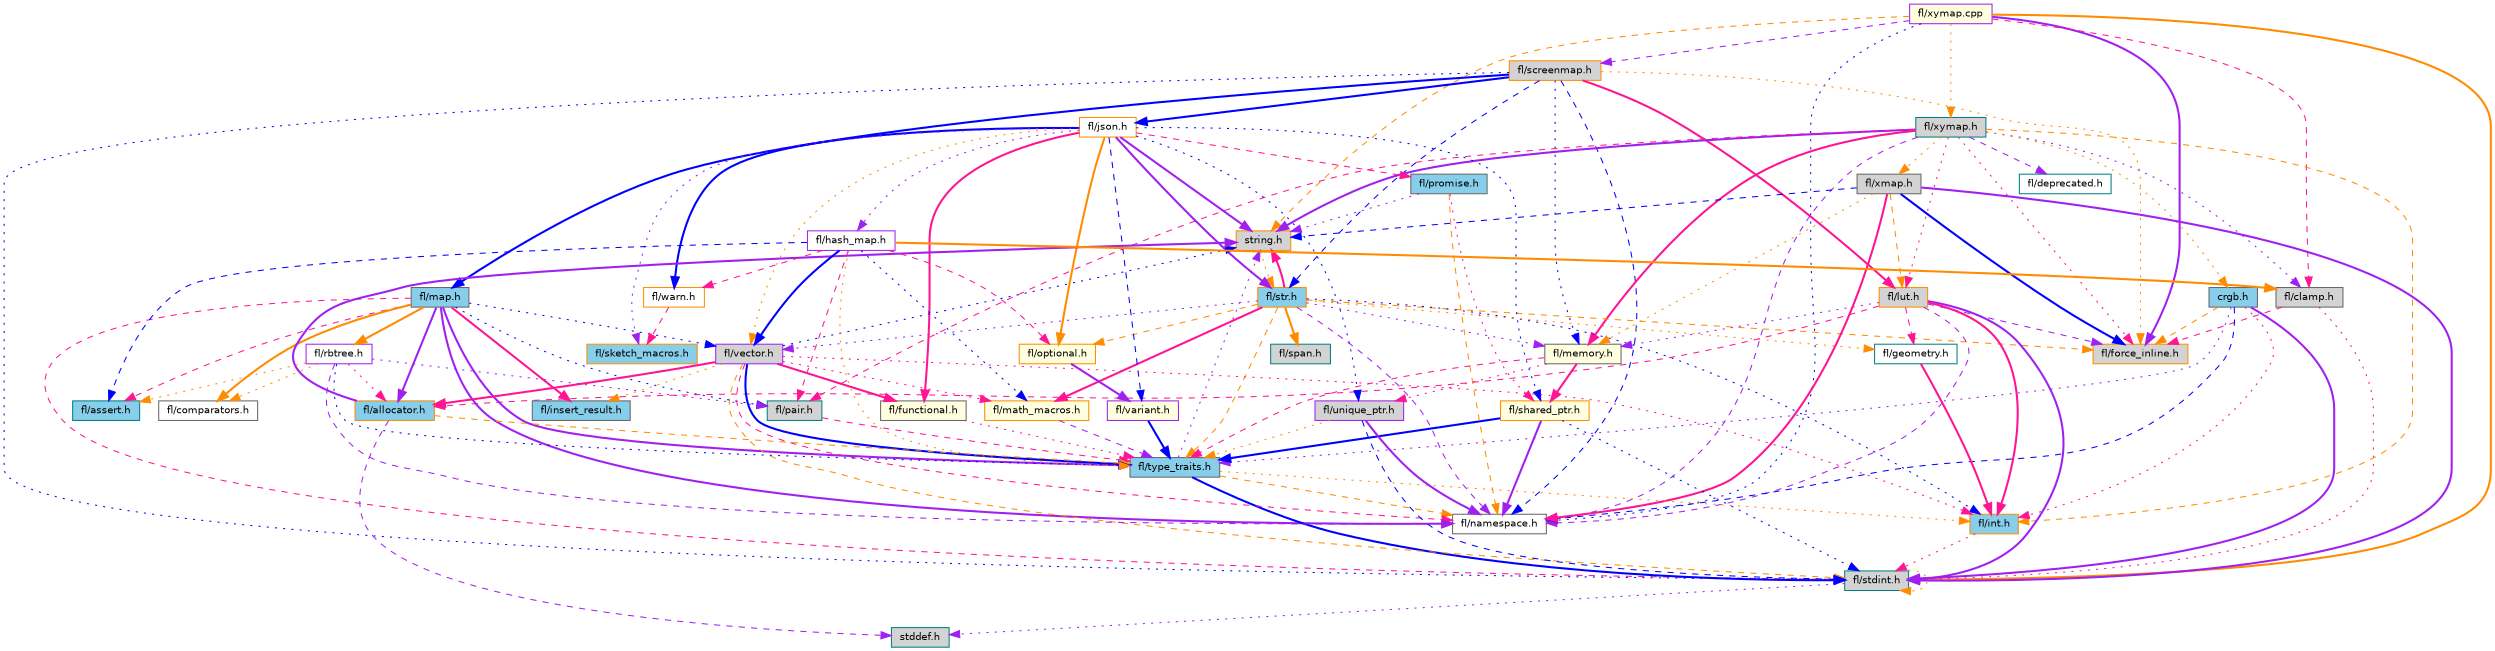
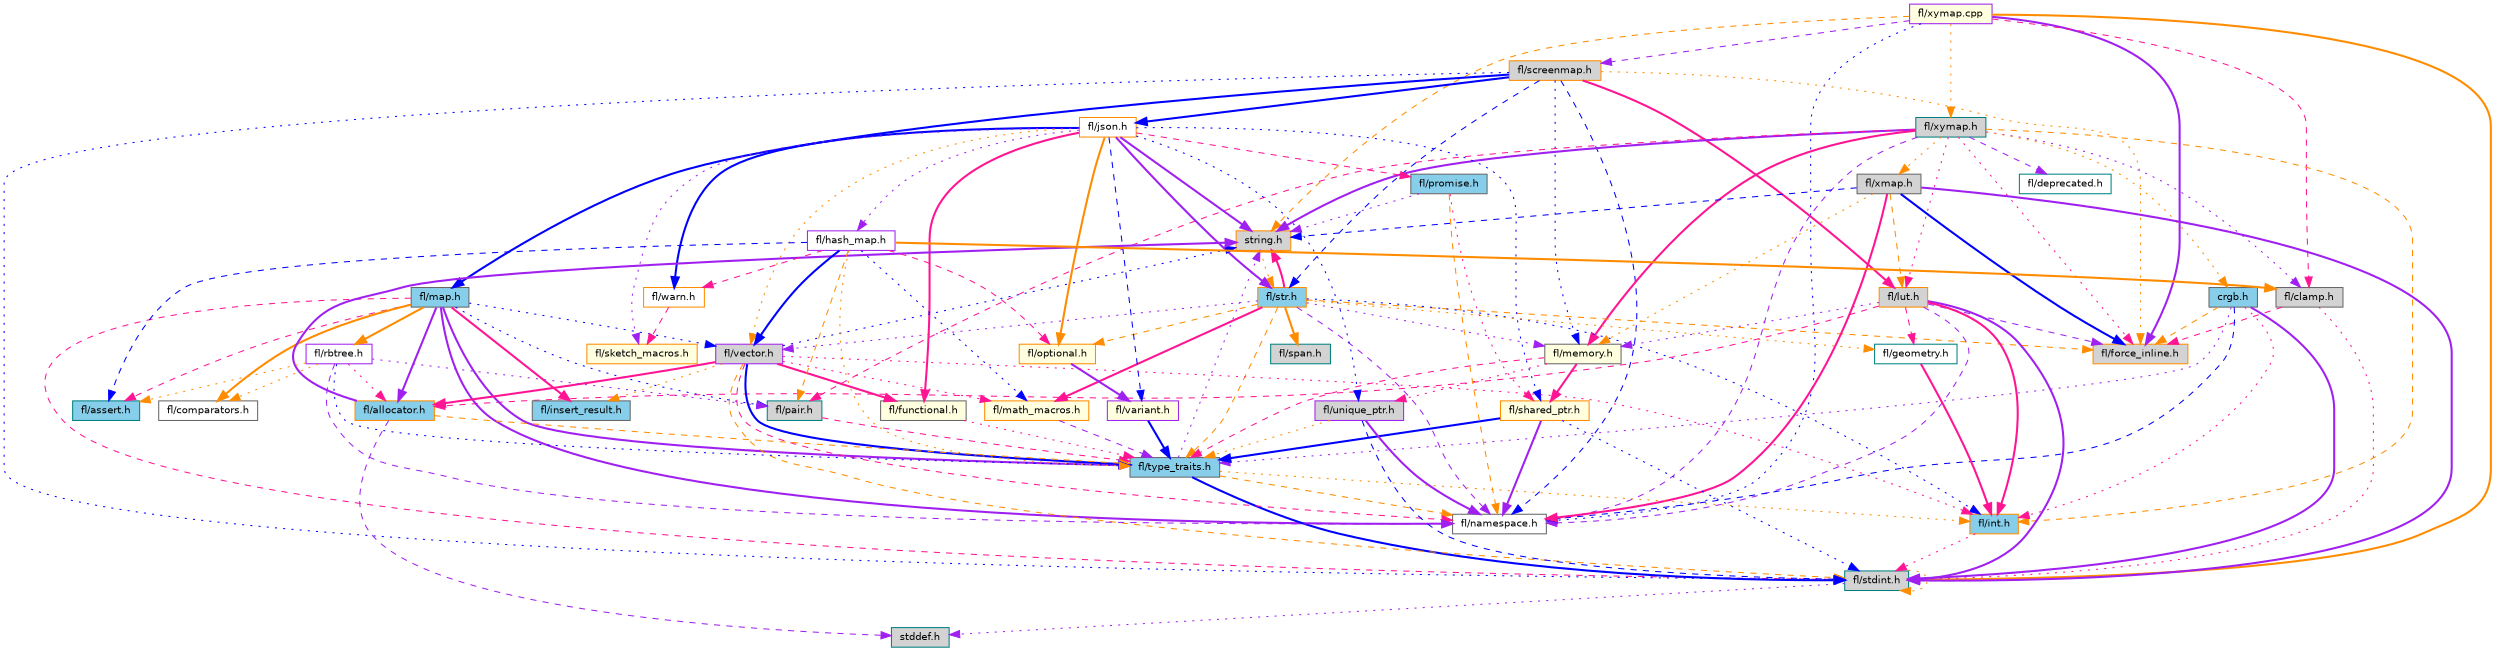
edge "fl/hash_map.h" -> "fl/pair.h": color deeppink -> darkorange
node "fl/sketch_macros.h": fillcolor skyblue -> lightyellow
